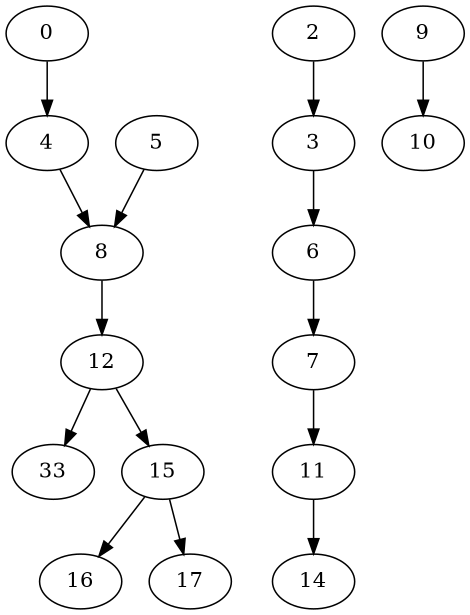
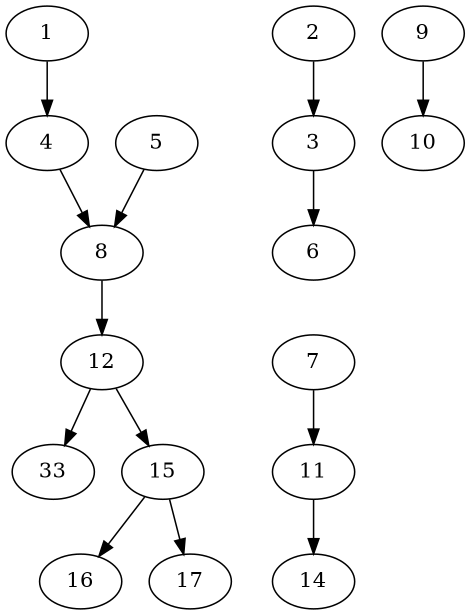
node "0": label "0" -> "1"
edge "6" -> "7": removed
